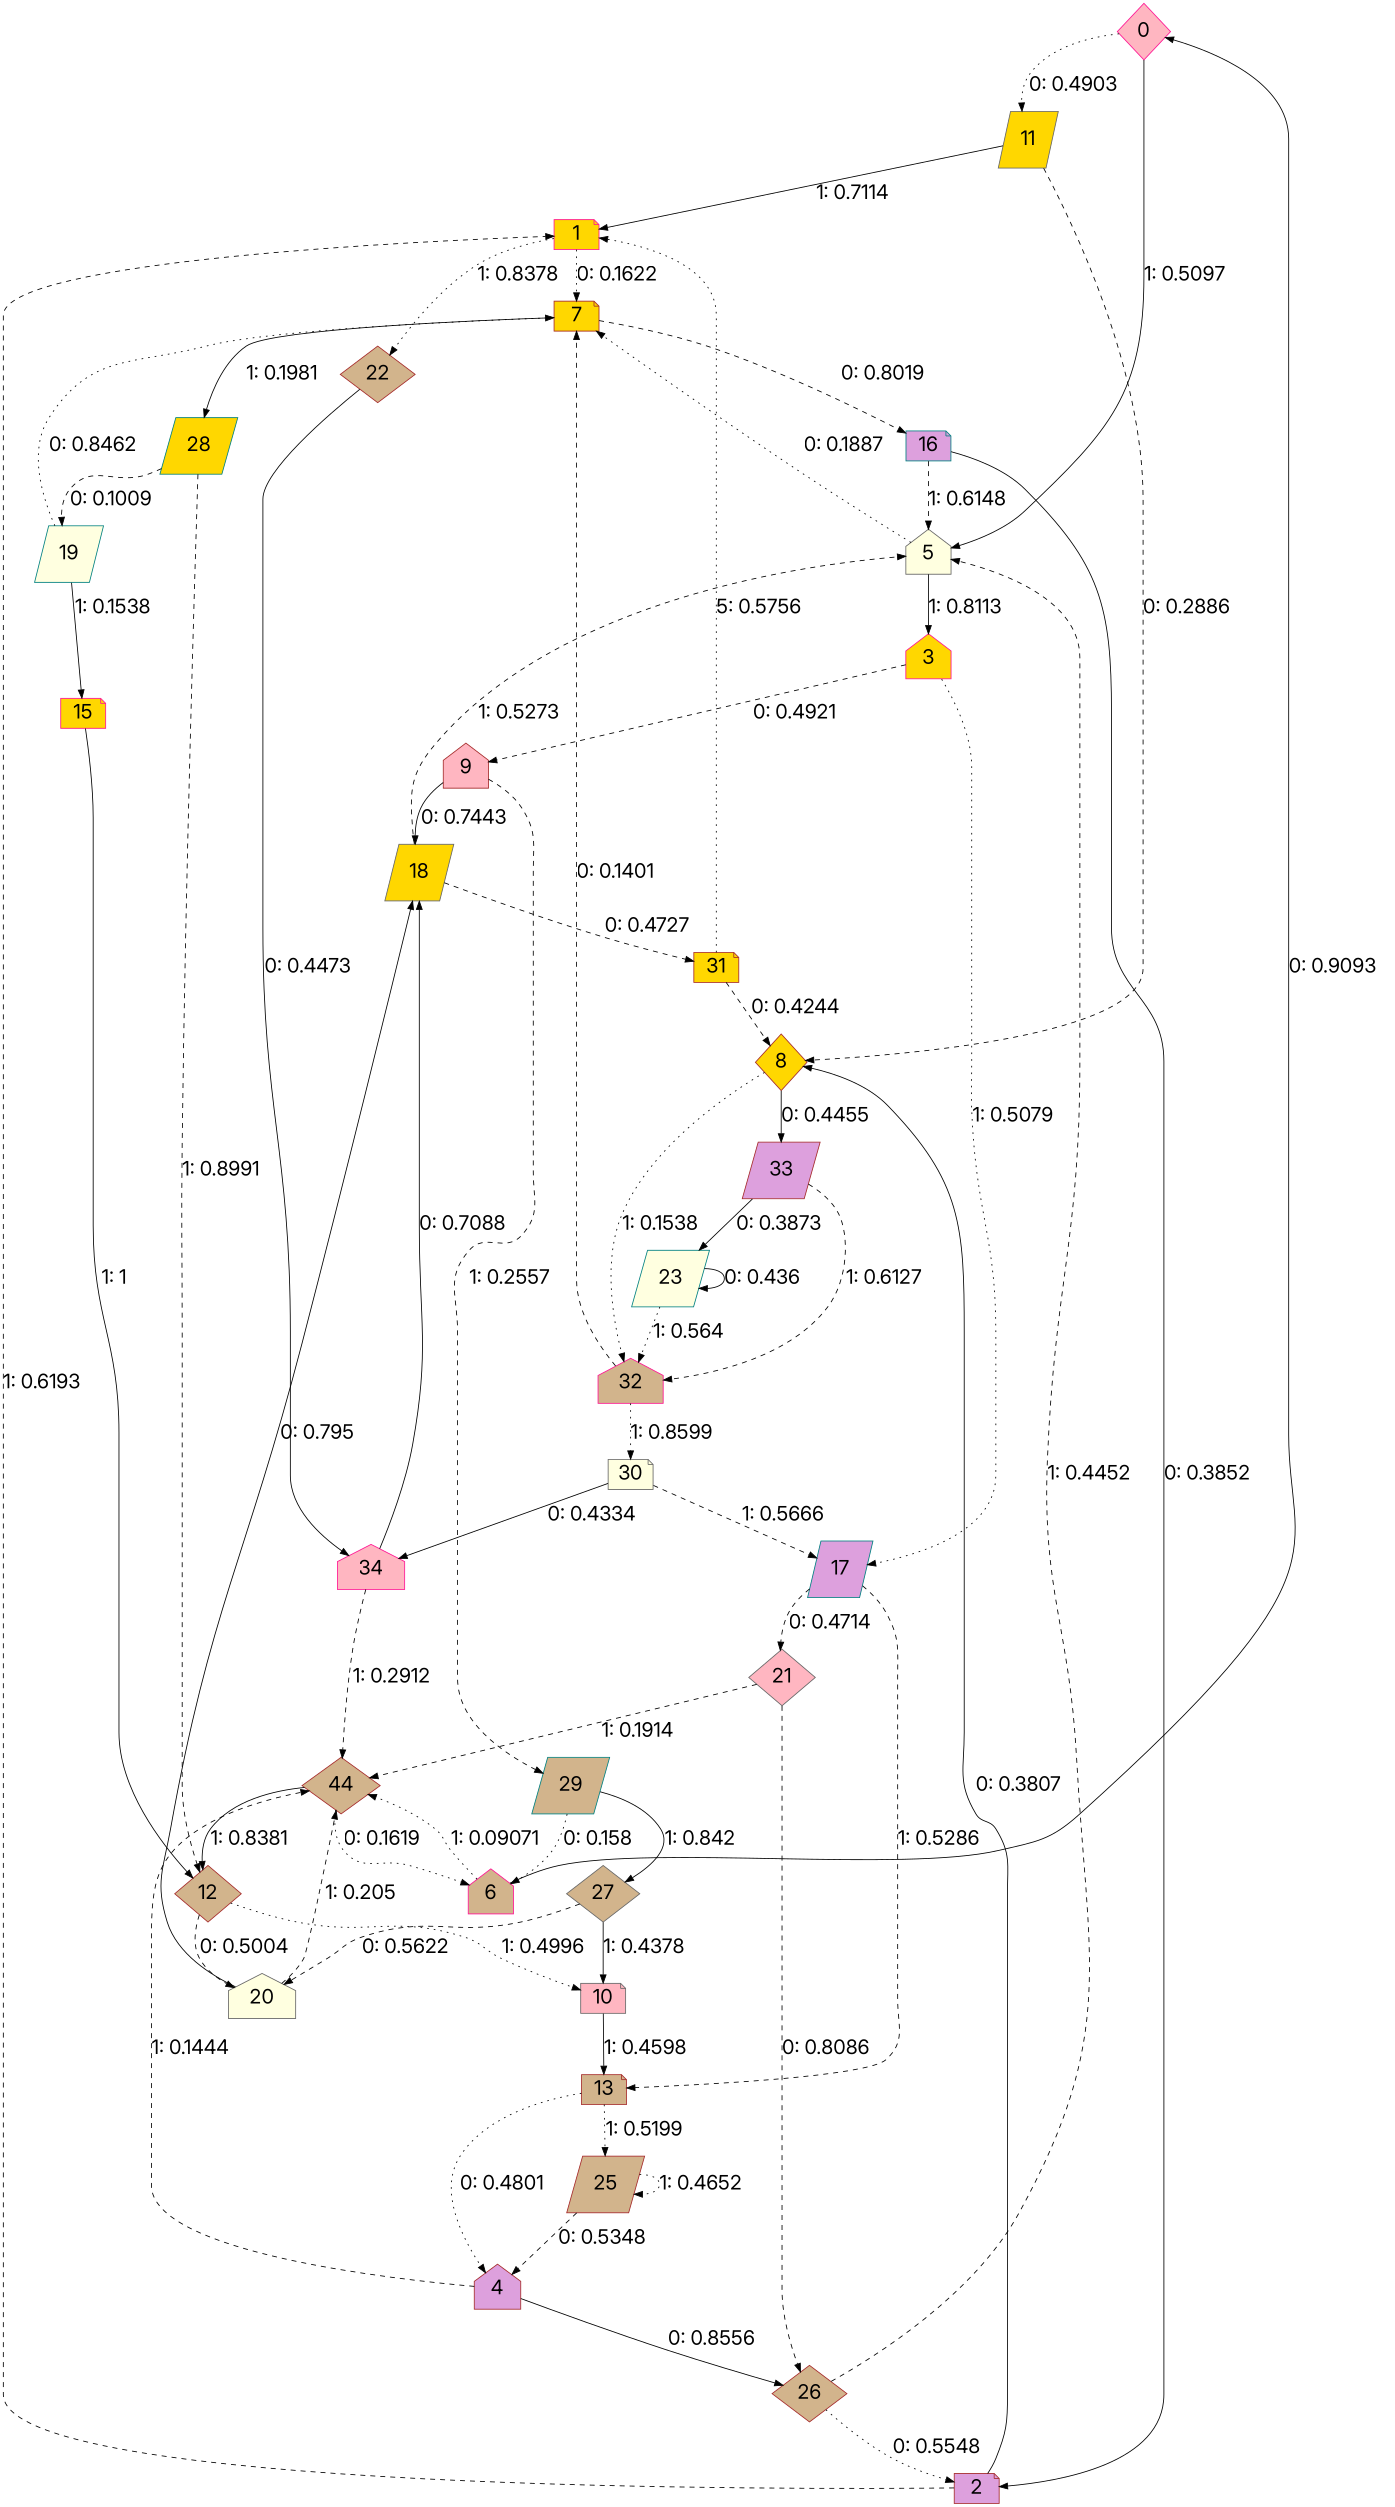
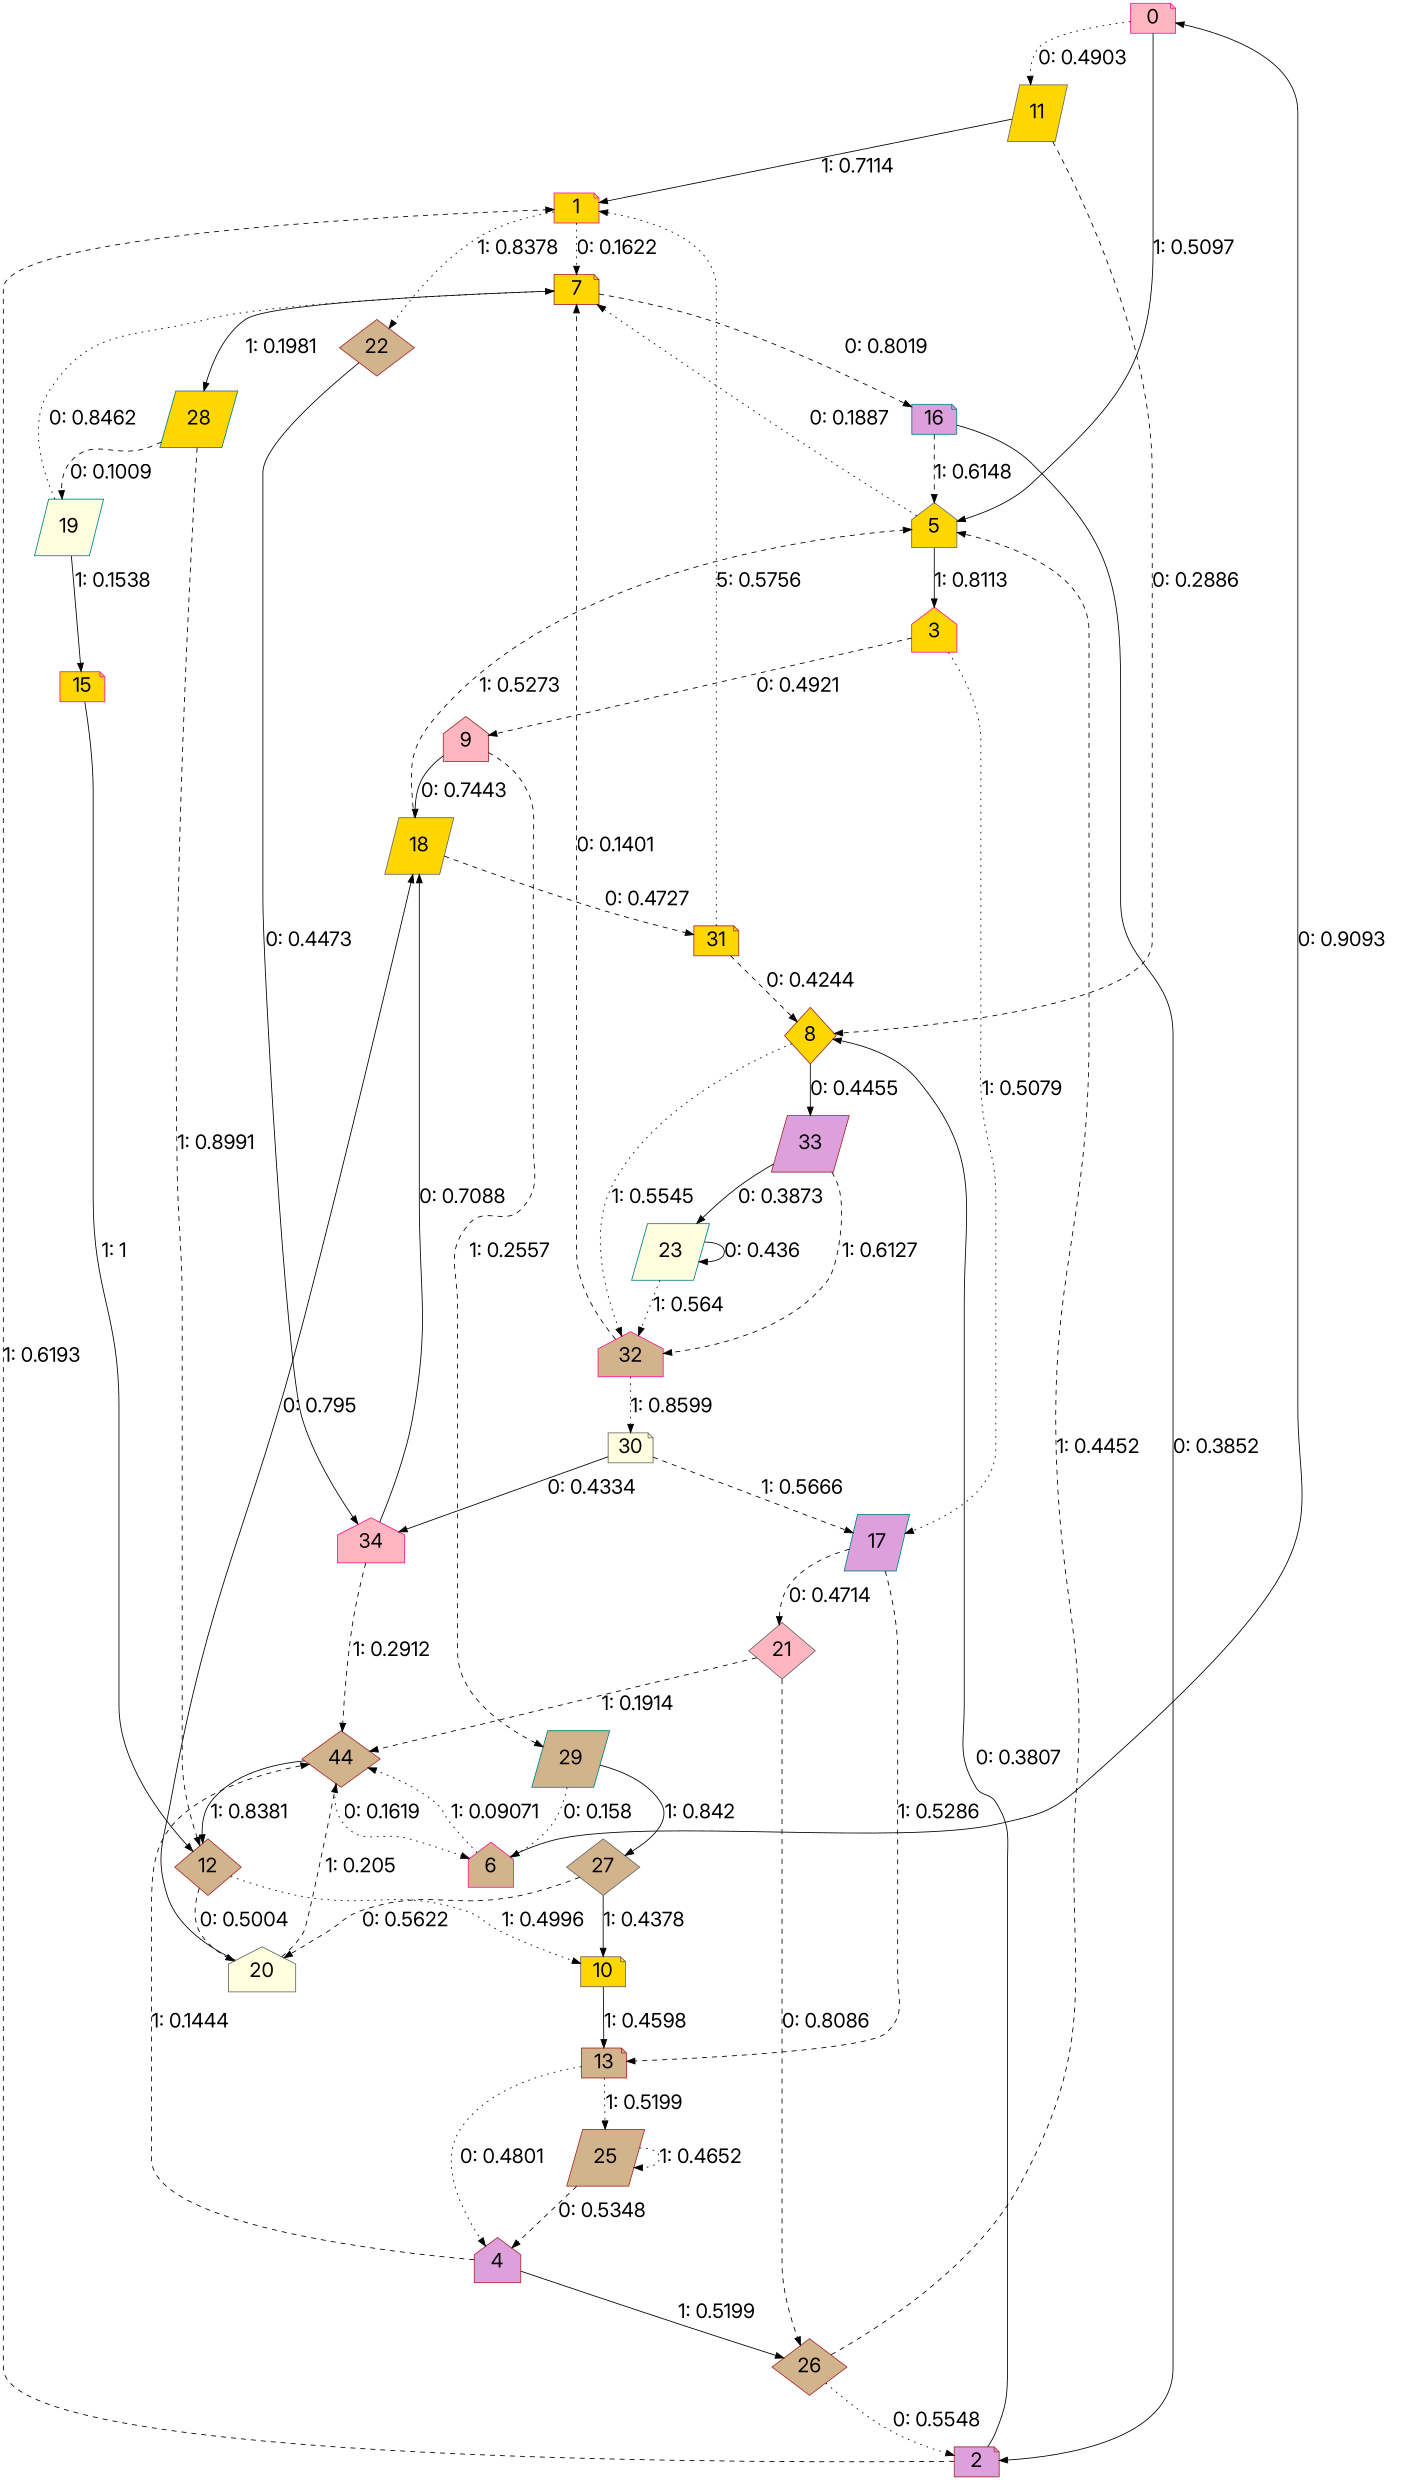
node "0": shape diamond -> note
node "5": fillcolor lightyellow -> gold
edge "8" -> "32": label "1: 0.1538   " -> "1: 0.5545   "
node "10": fillcolor lightpink -> gold
edge "4" -> "26": label "0: 0.8556   " -> "1: 0.5199   "
